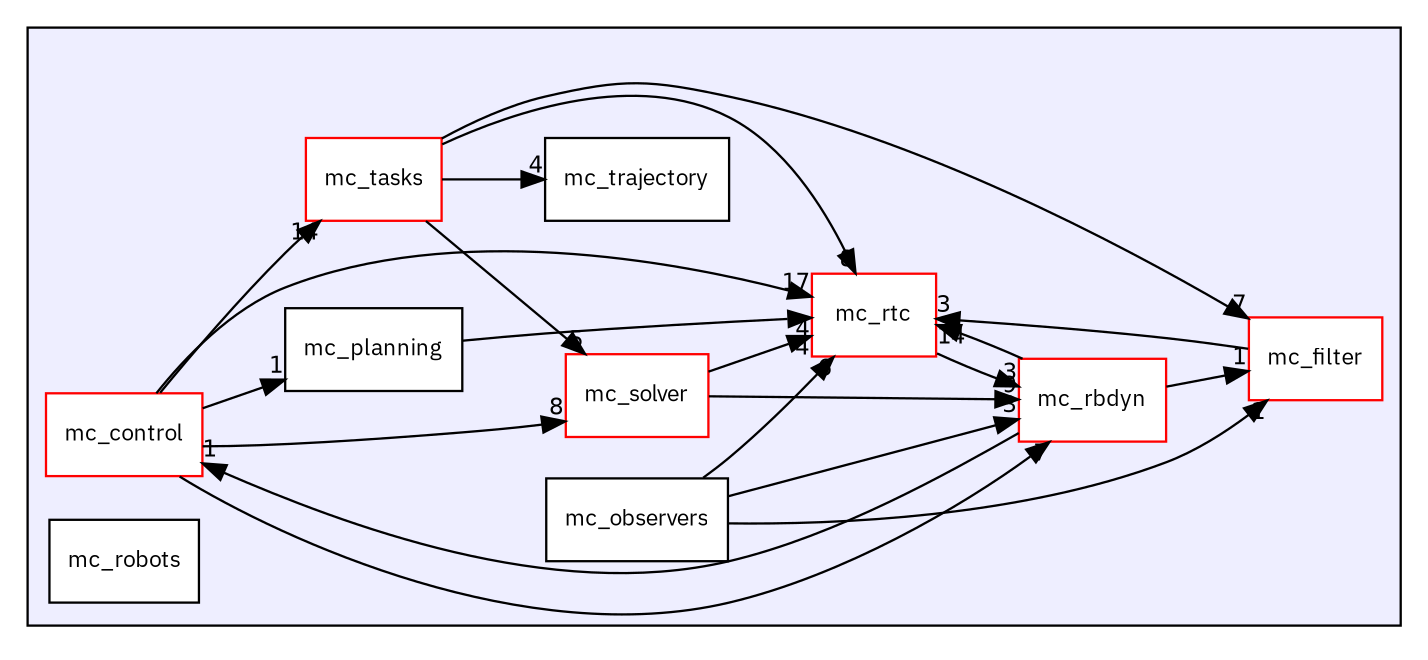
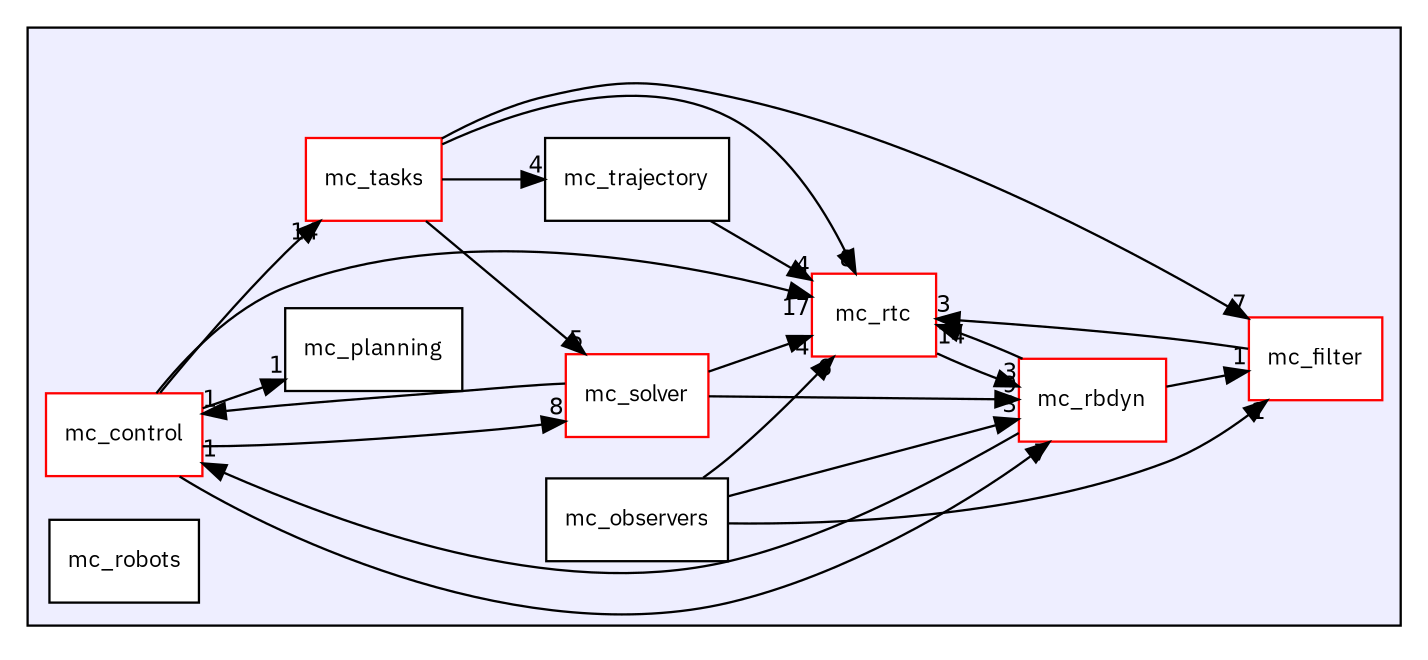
edge "mc_planning" -> "mc_rtc": now "mc_trajectory" -> "mc_rtc"
edge "mc_solver" -> "mc_control": added
